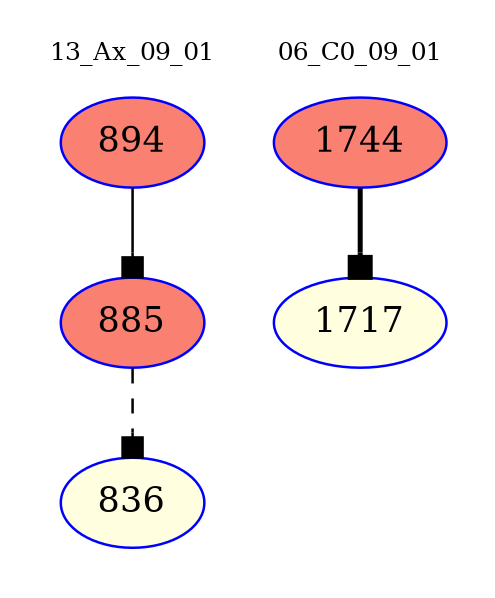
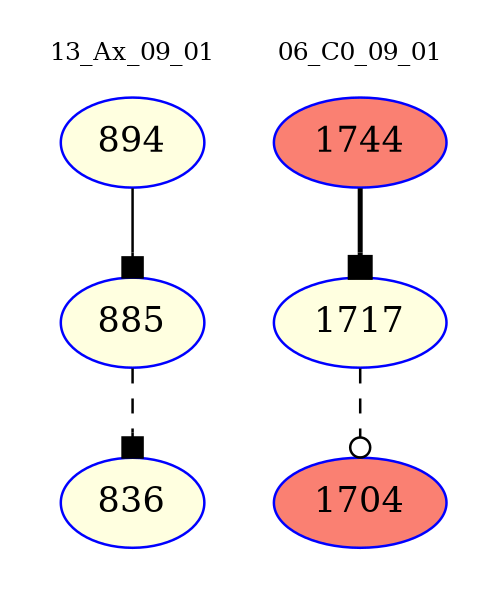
node "894": fillcolor salmon -> lightyellow
node "885": fillcolor salmon -> lightyellow
node "1704": added
